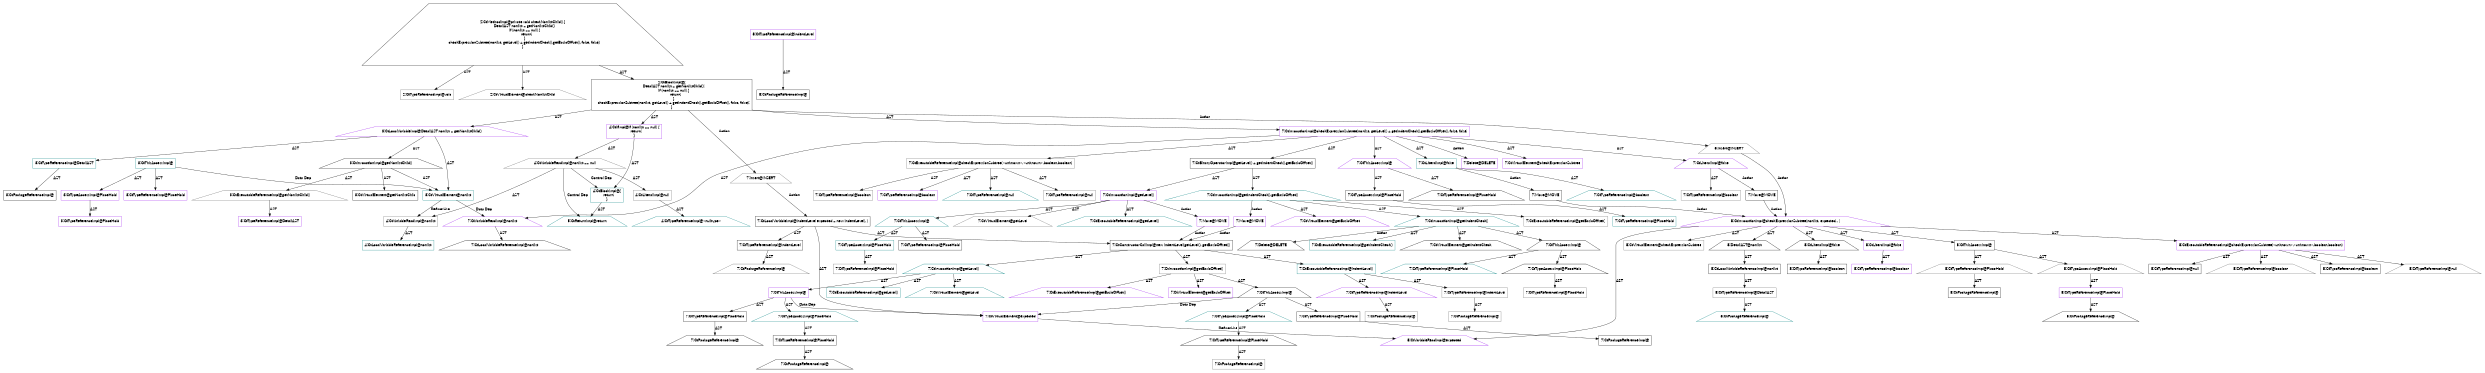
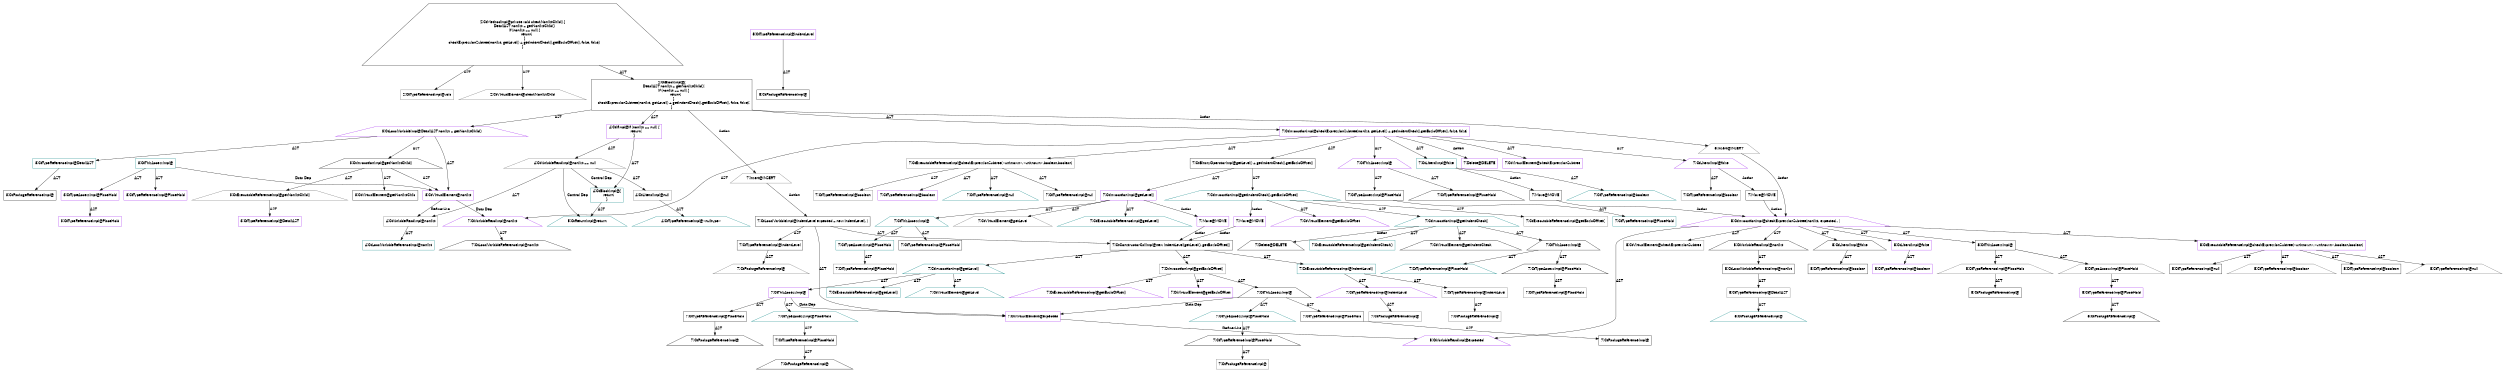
node "3:CtVirtualElement@nonlist": color teal -> purple
node "8:DetailAST@nonlist": label "8:DetailAST@nonlist" -> "8:CtVariableReadImpl@nonlist"
